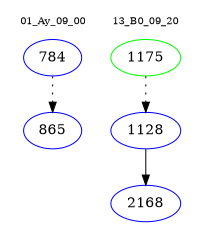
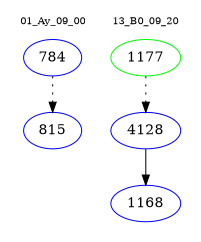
node "1175": label "1175" -> "1177"
node "865": label "865" -> "815"
node "1128": label "1128" -> "4128"
node "2168": label "2168" -> "1168"
